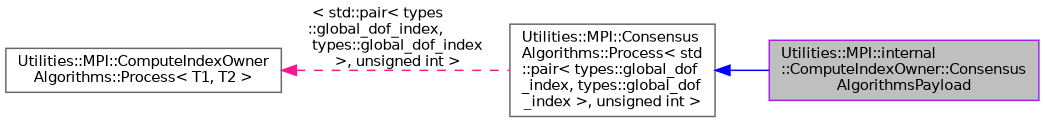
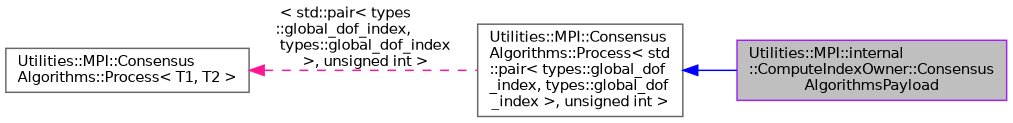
node "Utilities::MPI::ComputeIndexOwner Algorithms::Process< T1, T2 >": label "Utilities::MPI::ComputeIndexOwner Algorithms::Process< T1, T2 >" -> "Utilities::MPI::Consensus Algorithms::Process< T1, T2 >"
